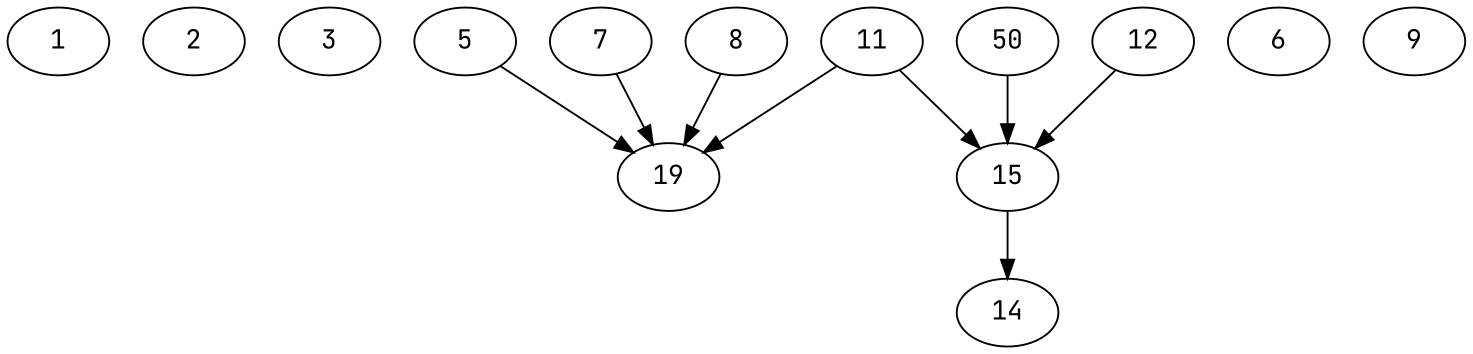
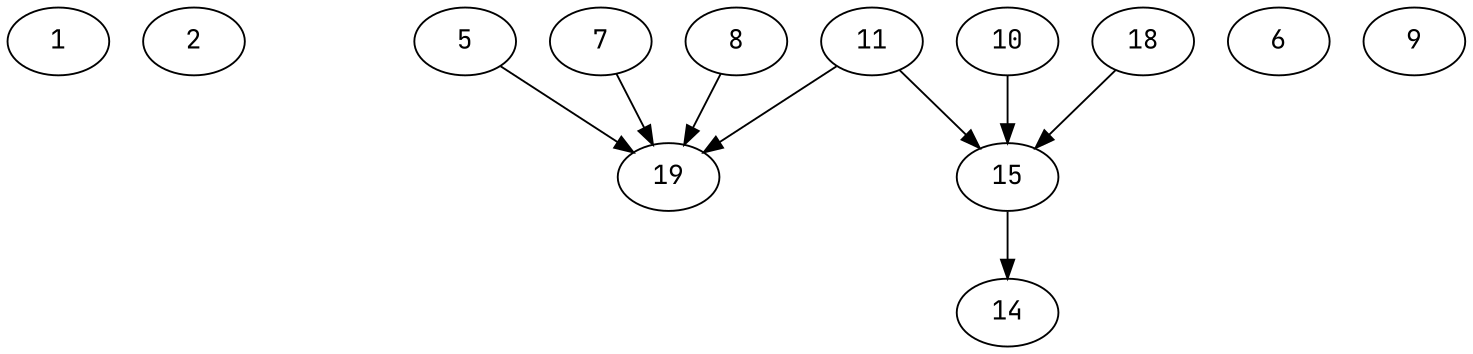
node "3": removed
node "50": label "50" -> "10"
node "12": label "12" -> "18"
